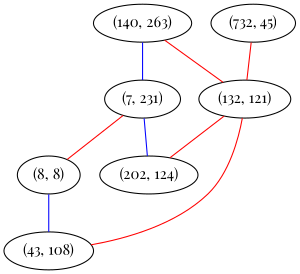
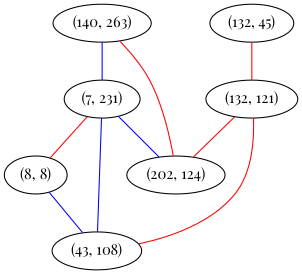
node "(732, 45)": label "(732, 45)" -> "(132, 45)"
edge "(140, 263)" -- "(132, 121)": now "(140, 263)" -- "(202, 124)"
edge "(7, 231)" -- "(43, 108)": added
